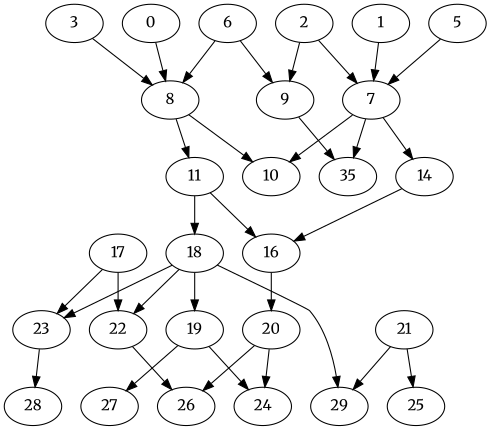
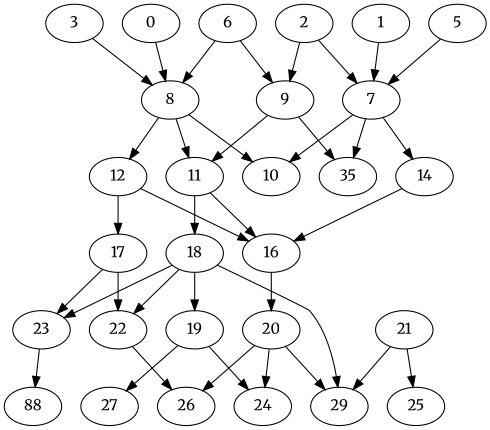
edge "9" -> "11": added
node "12": added
edge "20" -> "29": added
node "28": label "28" -> "88"
